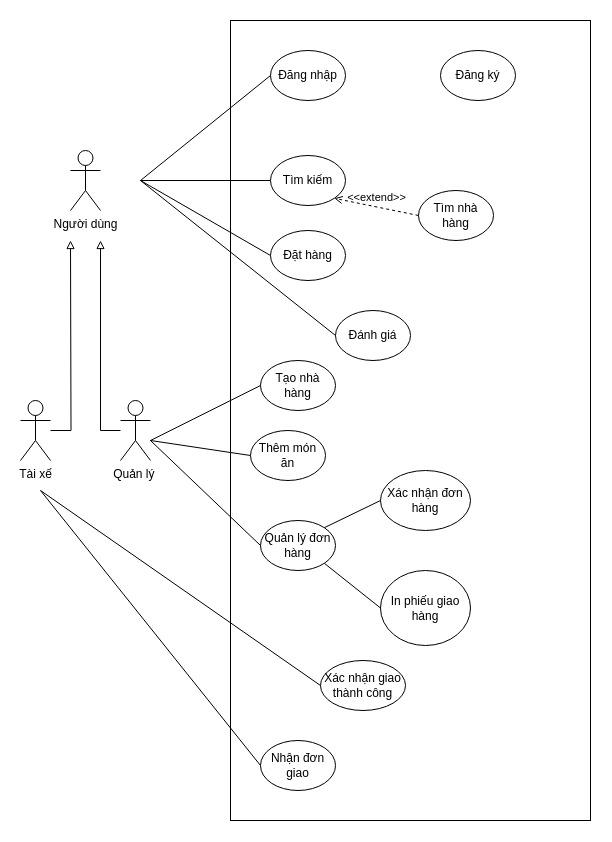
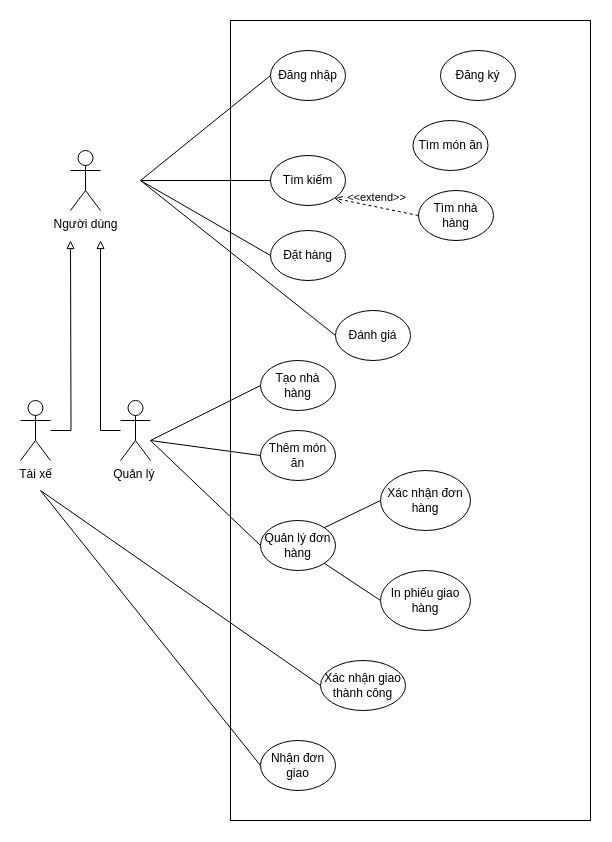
node "Tìm món ăn": added
node "Thêm món ăn": moved (288, 456) -> (298, 456)
node "In phiếu giao hàng": size 90x75 -> 90x60
